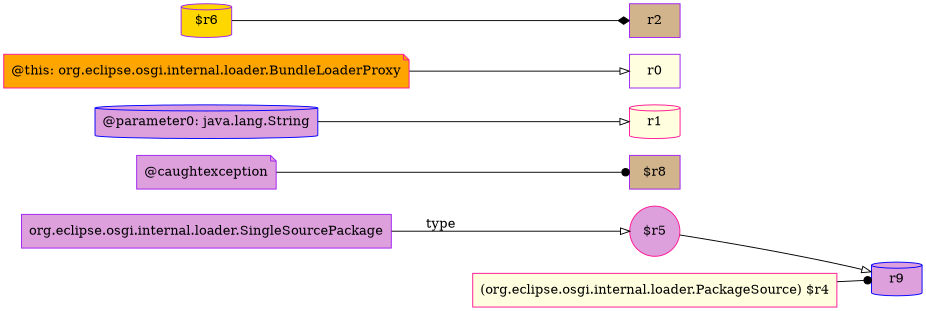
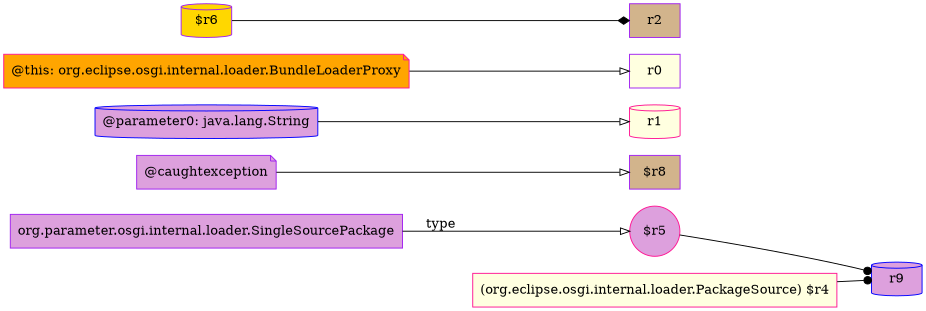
edge "@caughtexception" -> "$r8": arrowhead dot -> onormal
node "org.eclipse.osgi.internal.loader.SingleSourcePackage": label "org.eclipse.osgi.internal.loader.SingleSourcePackage" -> "org.parameter.osgi.internal.loader.SingleSourcePackage"
edge "$r5" -> "r9": arrowhead onormal -> dot
